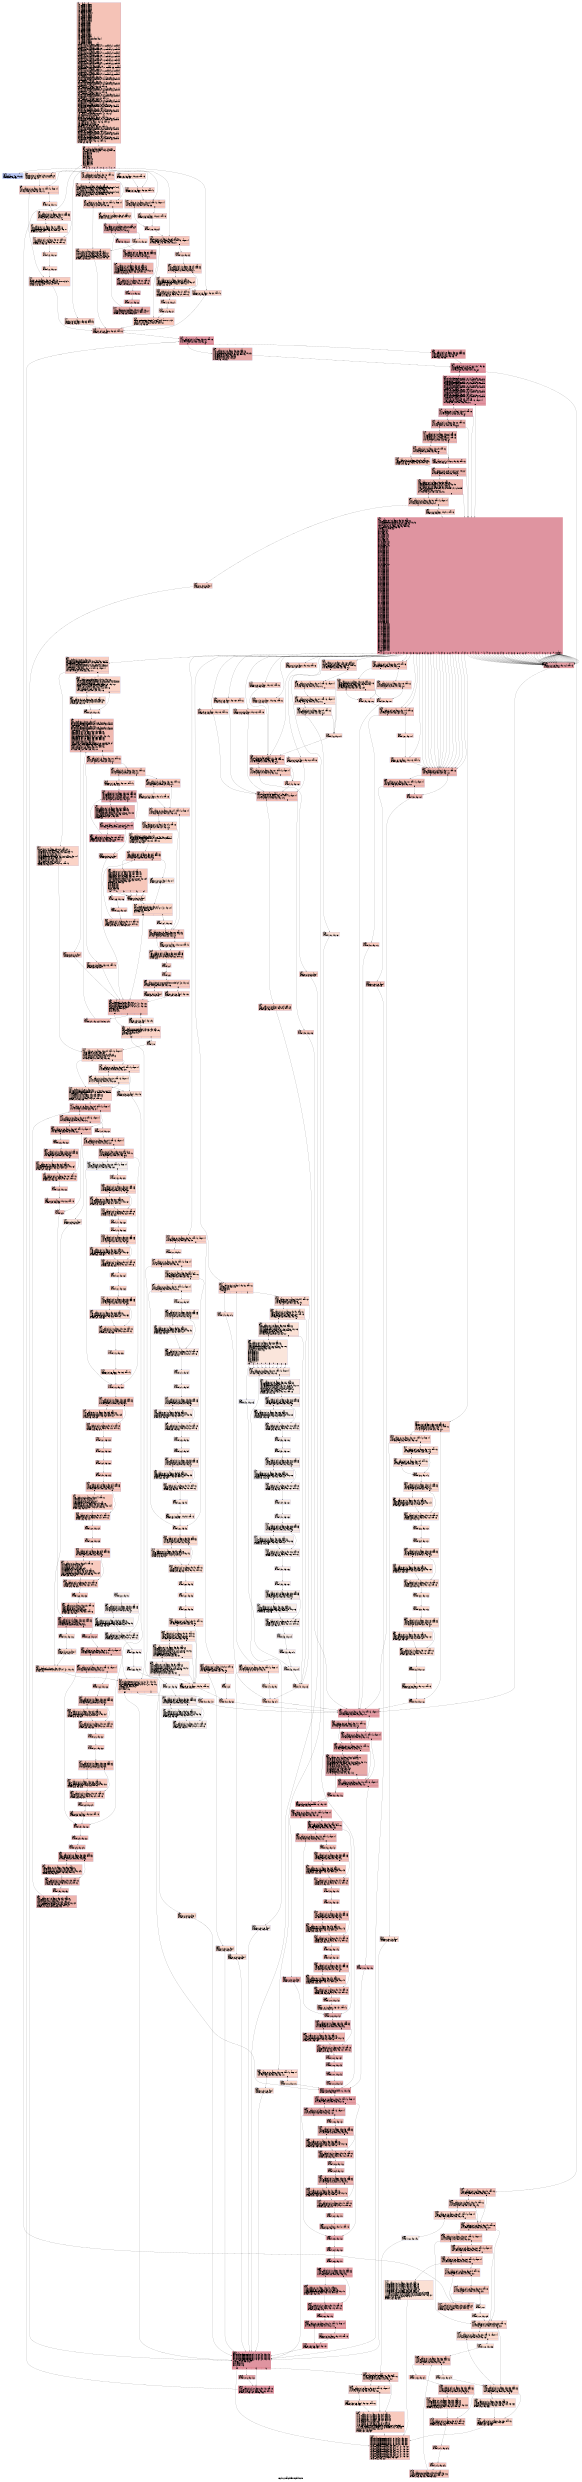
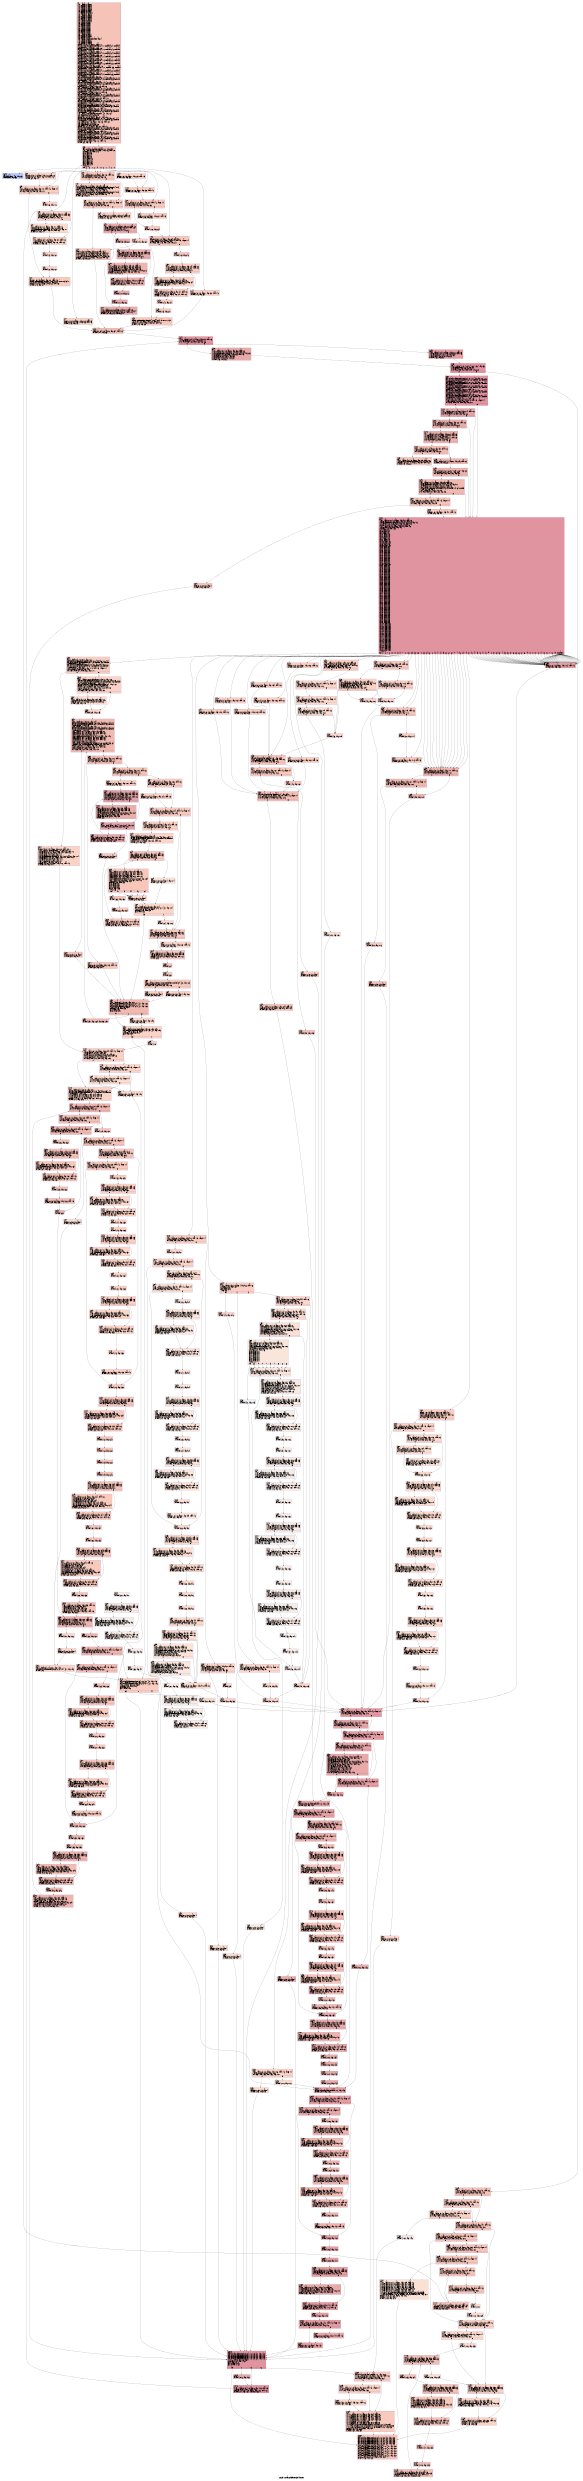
node "%731:": fillcolor #e8d6cc70 -> #ef886b70
node "%523:": added
